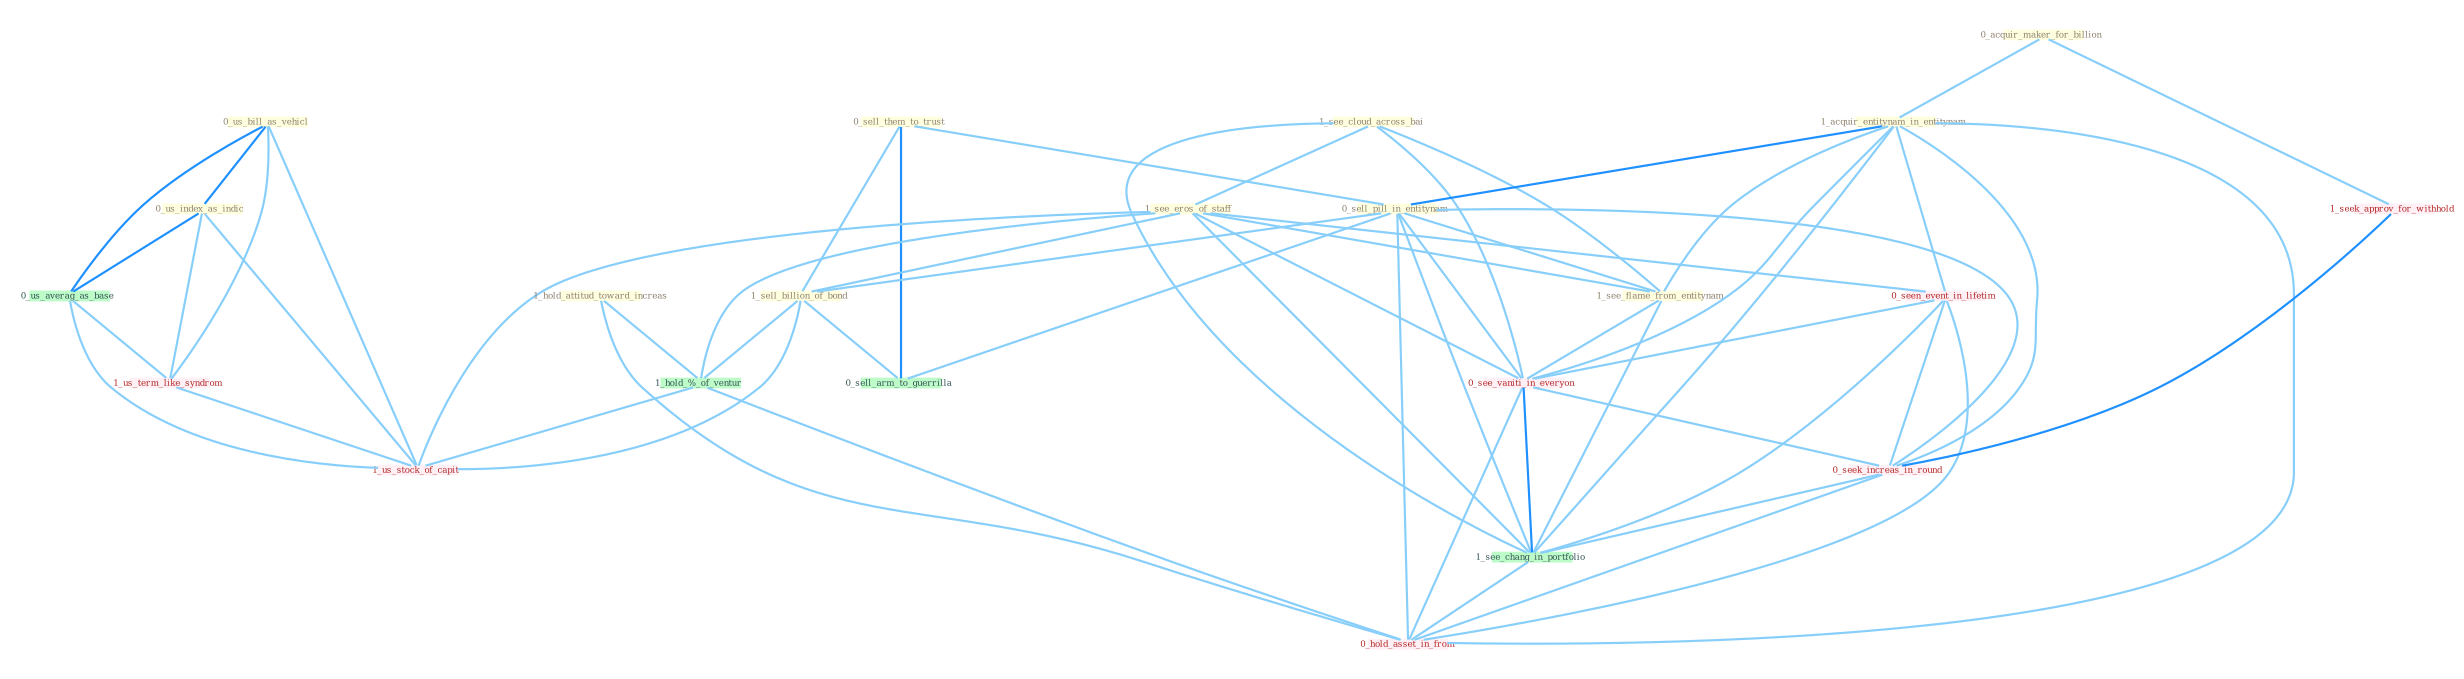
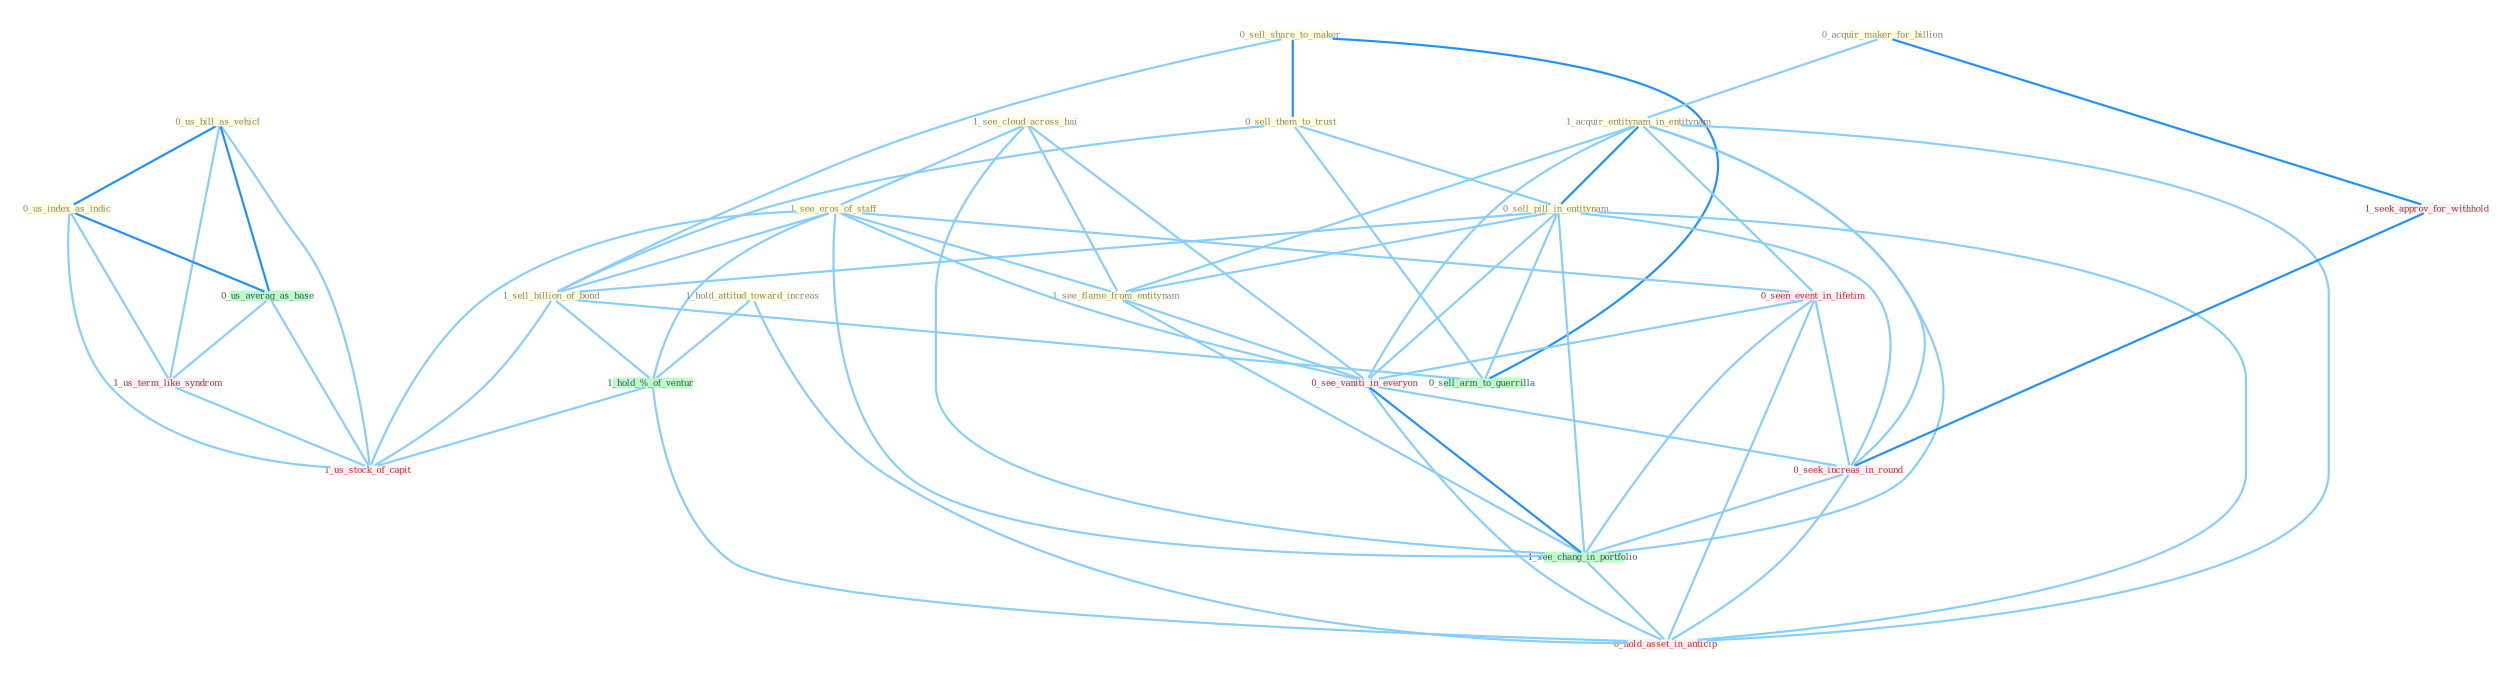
node "0_sell_share_to_maker": added
edge "0_acquir_maker_for_billion" -- "1_seek_approv_for_withhold": color #87cefa -> #1e90ff
edge "0_sell_them_to_trust" -- "0_sell_arm_to_guerrilla": color #1e90ff -> #87cefa
node "0_hold_asset_in_from": label "0_hold_asset_in_from" -> "0_hold_asset_in_anticip"
